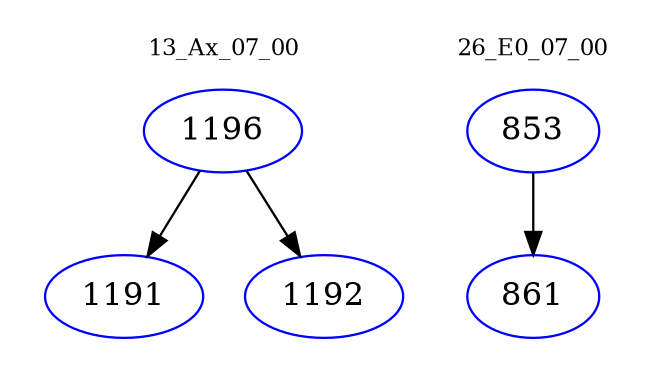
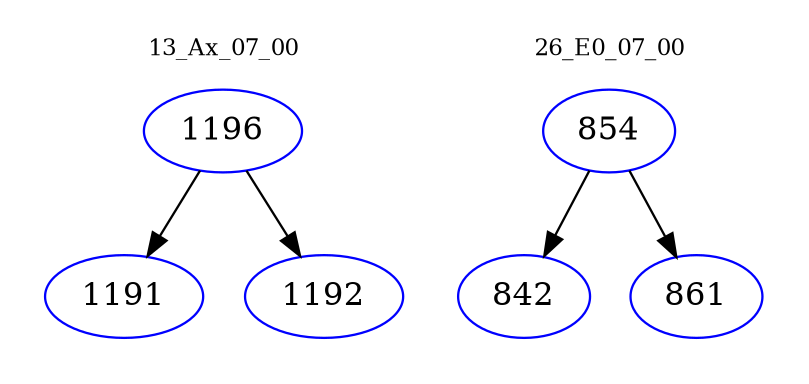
node "853": label "853" -> "854"
node "842": added
